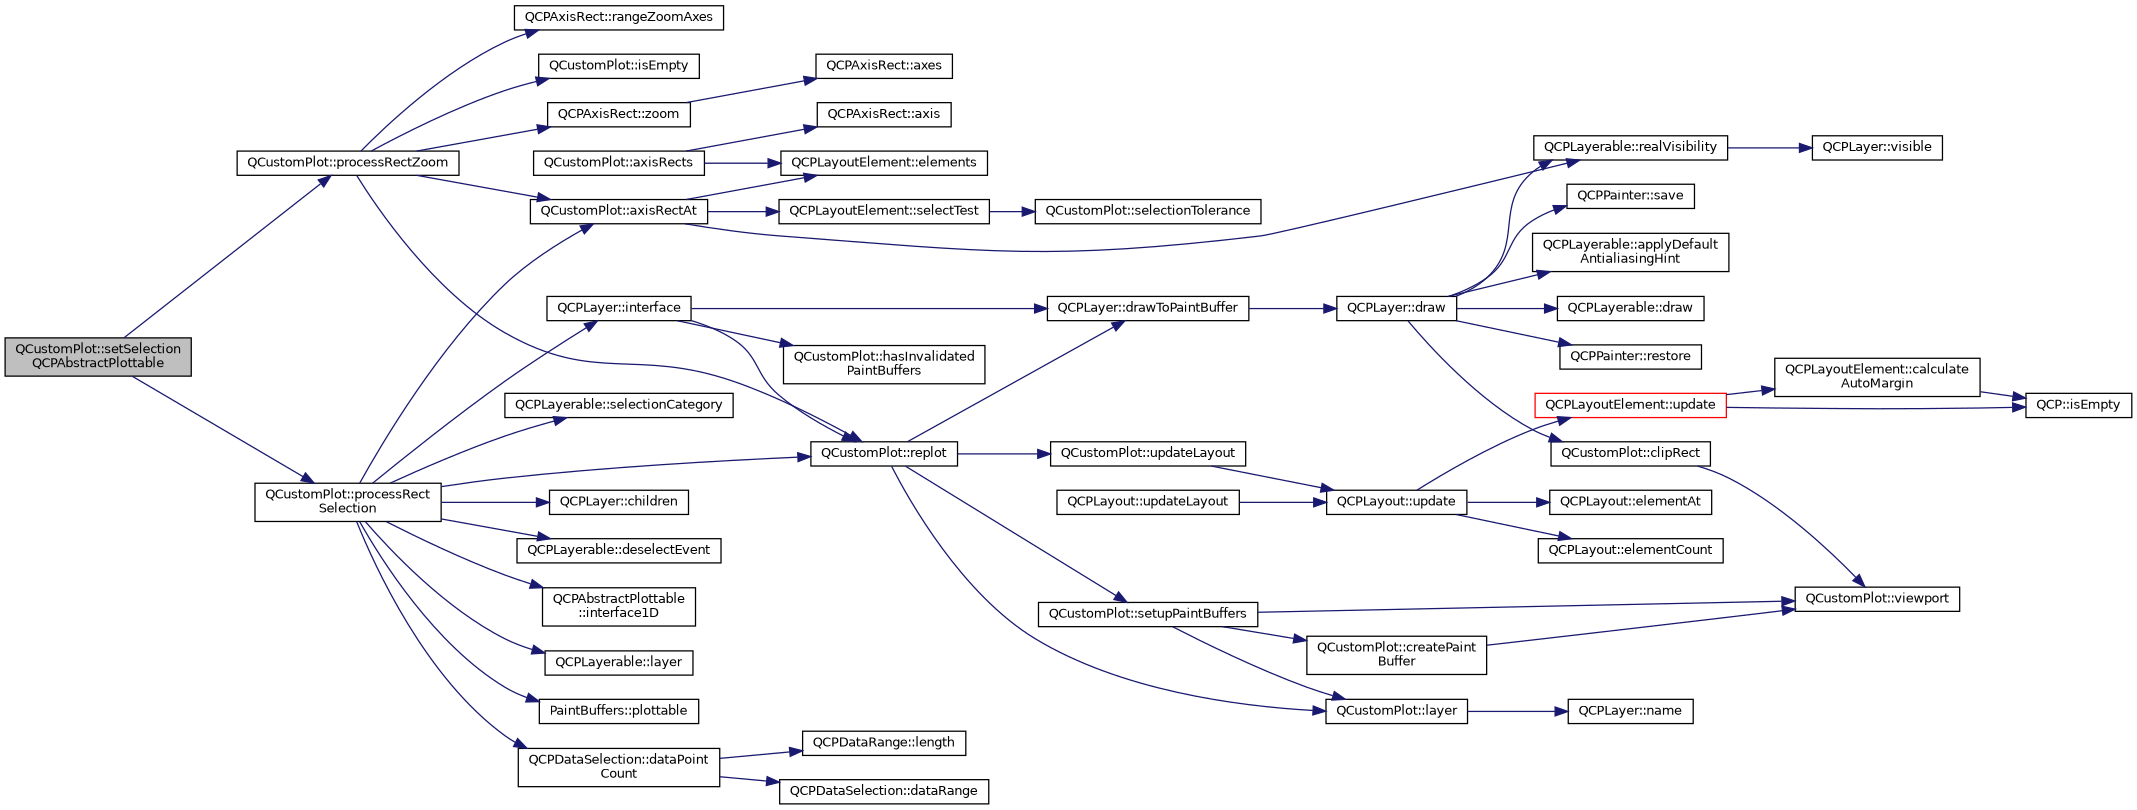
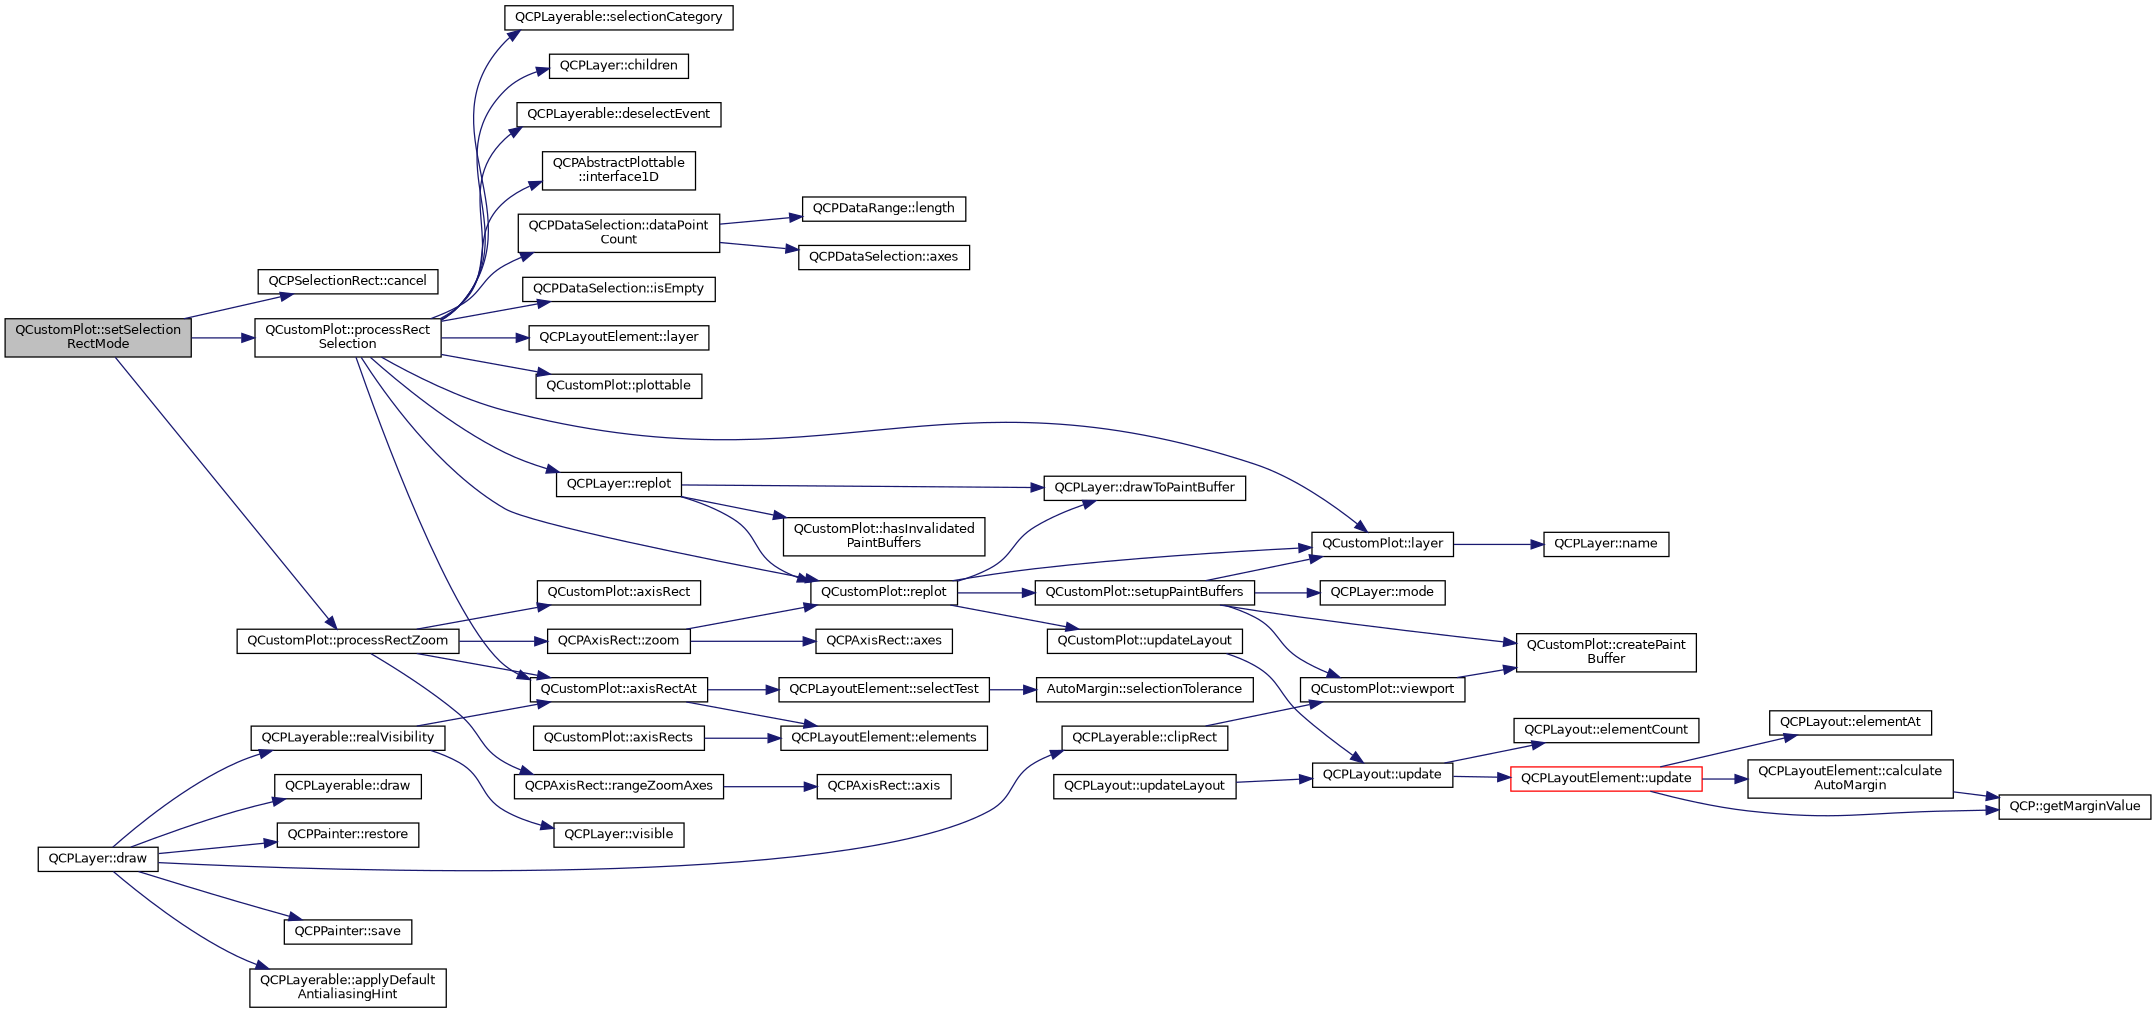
node "QCustomPlot::isEmpty": label "QCustomPlot::isEmpty" -> "QCustomPlot::axisRect"
edge "QCustomPlot::axisRects" -> "QCPAxisRect::axis": now "QCPAxisRect::rangeZoomAxes" -> "QCPAxisRect::axis"
node "QCustomPlot::selectionTolerance": label "QCustomPlot::selectionTolerance" -> "AutoMargin::selectionTolerance"
edge "QCustomPlot::axisRectAt" -> "QCPLayerable::realVisibility": reversed
node "QCPSelectionRect::cancel": added
node "QCPDataSelection::isEmpty": added
node "QCPLayer::interface": label "QCPLayer::interface" -> "QCPLayer::replot"
edge "QCPLayer::drawToPaintBuffer" -> "QCPLayer::draw": removed
node "QCustomPlot::setSelection QCPAbstractPlottable": label "QCustomPlot::setSelection QCPAbstractPlottable" -> "QCustomPlot::setSelection RectMode"
edge "QCustomPlot::processRectZoom" -> "QCustomPlot::replot": now "QCPAxisRect::zoom" -> "QCustomPlot::replot"
node "QCP::isEmpty": label "QCP::isEmpty" -> "QCP::getMarginValue"
edge "QCustomPlot::processRect Selection" -> "QCustomPlot::layer": added
node "QCustomPlot::clipRect": label "QCustomPlot::clipRect" -> "QCPLayerable::clipRect"
edge "QCPLayout::update" -> "QCPLayout::elementAt": now "QCPLayoutElement::update" -> "QCPLayout::elementAt"
node "QCPLayer::mode": added
edge "QCustomPlot::createPaint Buffer" -> "QCustomPlot::viewport": reversed
node "QCPLayerable::layer": label "QCPLayerable::layer" -> "QCPLayoutElement::layer"
node "PaintBuffers::plottable": label "PaintBuffers::plottable" -> "QCustomPlot::plottable"
node "QCPDataSelection::dataRange": label "QCPDataSelection::dataRange" -> "QCPDataSelection::axes"
